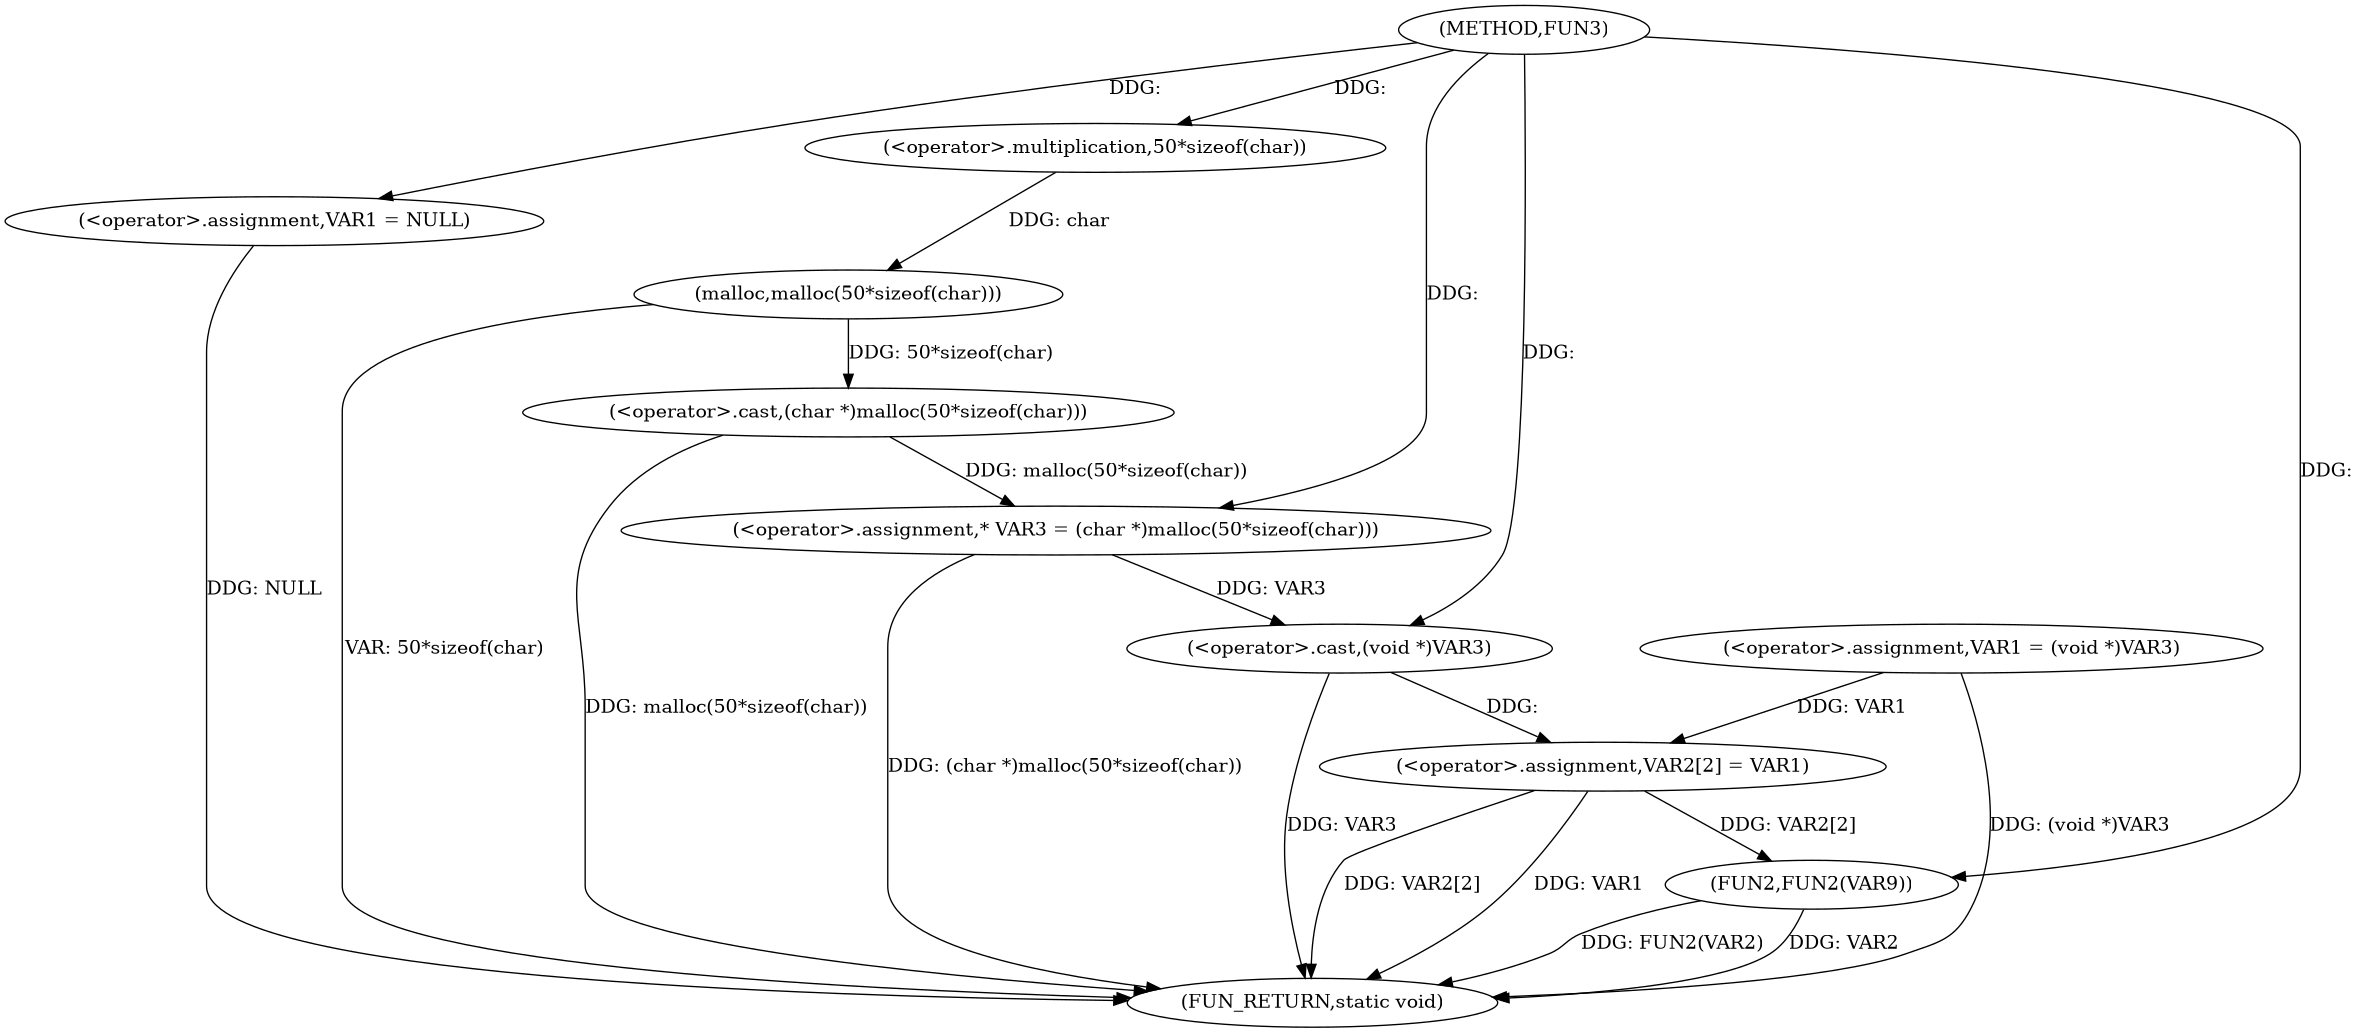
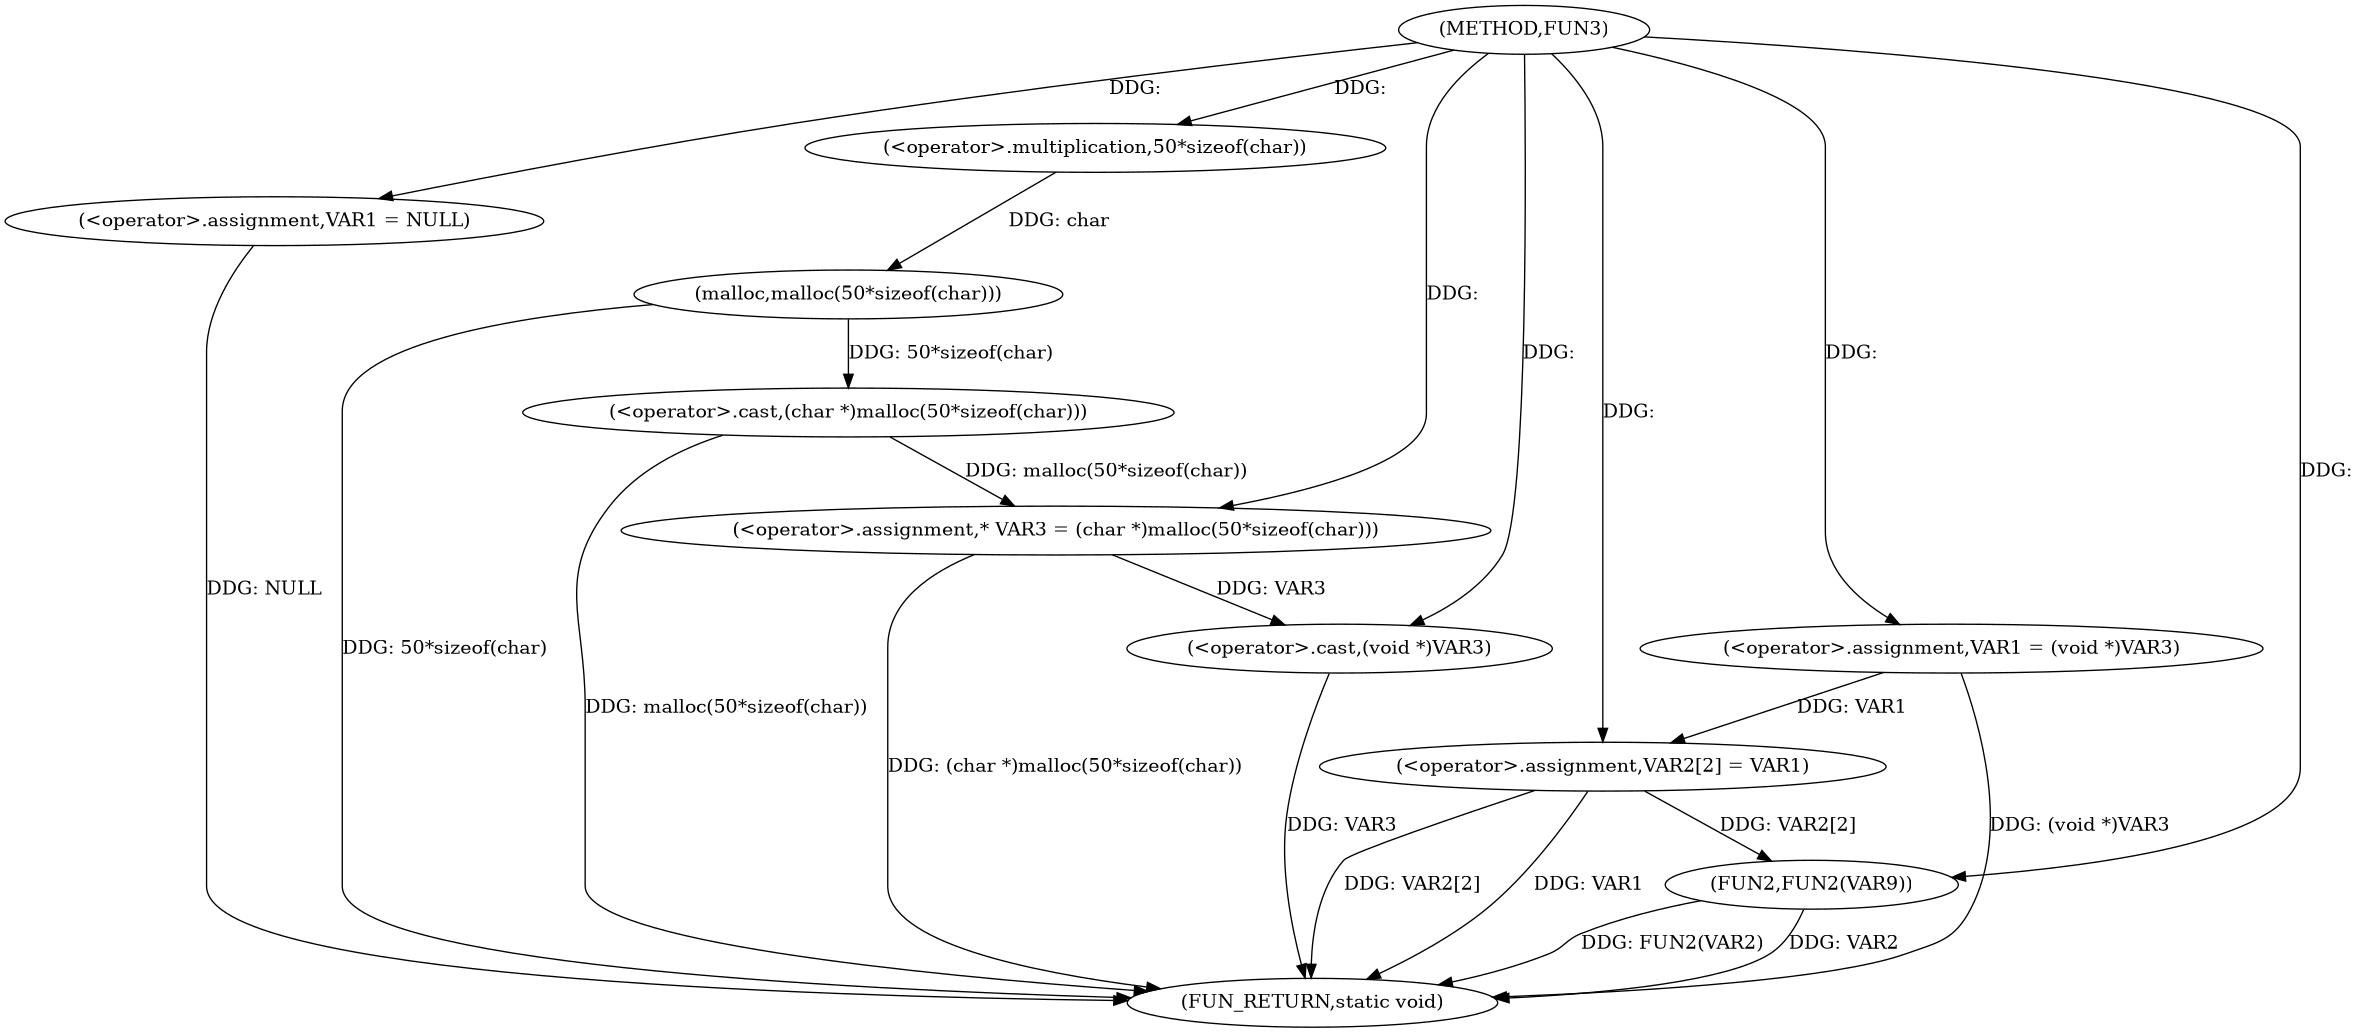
edge "(METHOD,FUN3)" -> "(<operator>.assignment,VAR1 = (void *)VAR3)": added, label "DDG:"
edge "(malloc,malloc(50*sizeof(char)))" -> "(FUN_RETURN,static void)": label "VAR: 50*sizeof(char)" -> "DDG: 50*sizeof(char)"
edge "(<operator>.cast,(void *)VAR3)" -> "(<operator>.assignment,VAR2[2] = VAR1)": now "(METHOD,FUN3)" -> "(<operator>.assignment,VAR2[2] = VAR1)"
